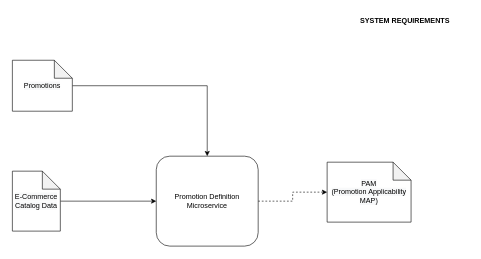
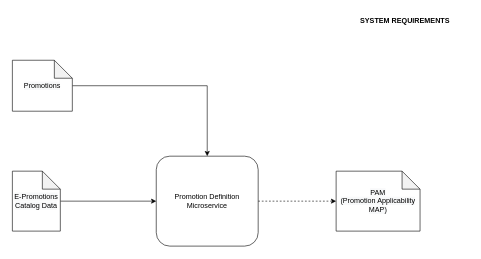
node "PAM (Promotion Applicability MAP)": moved (369, 192) -> (378, 201)
node "E-Commerce Catalog Data": label "E-Commerce Catalog Data" -> "E-Promotions Catalog Data"
